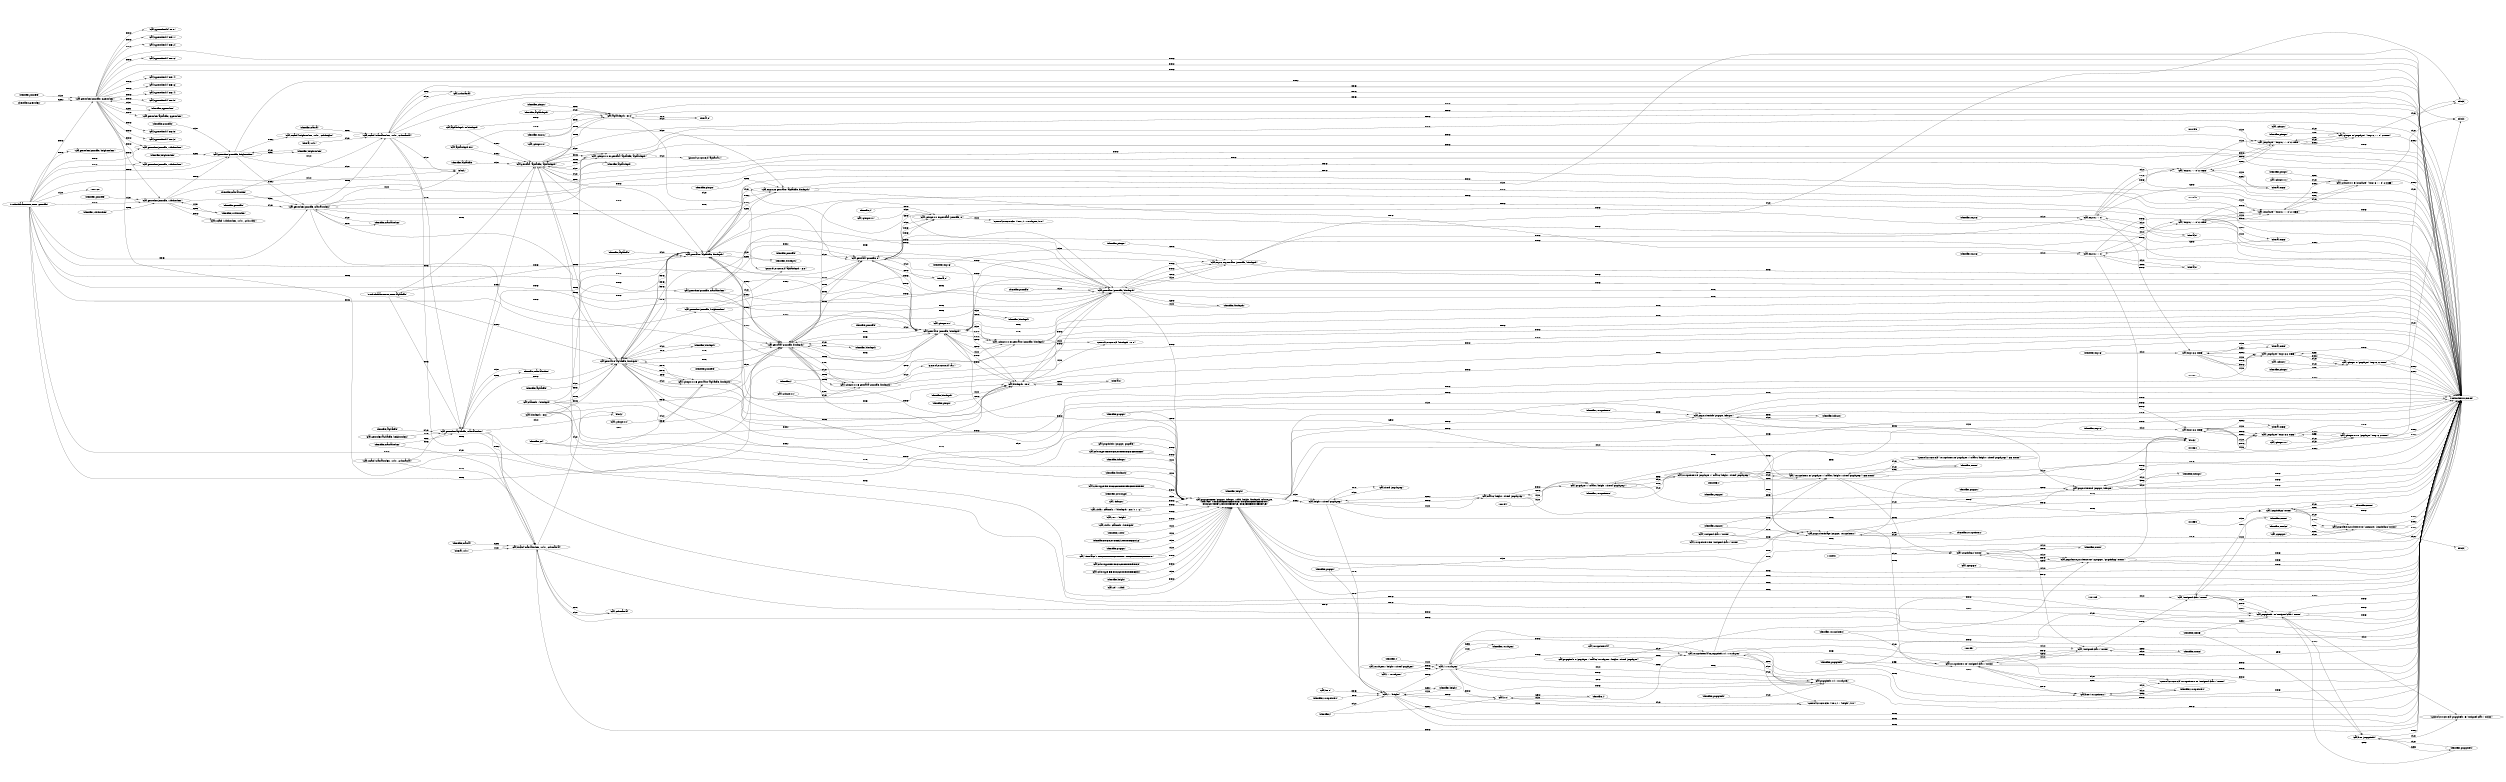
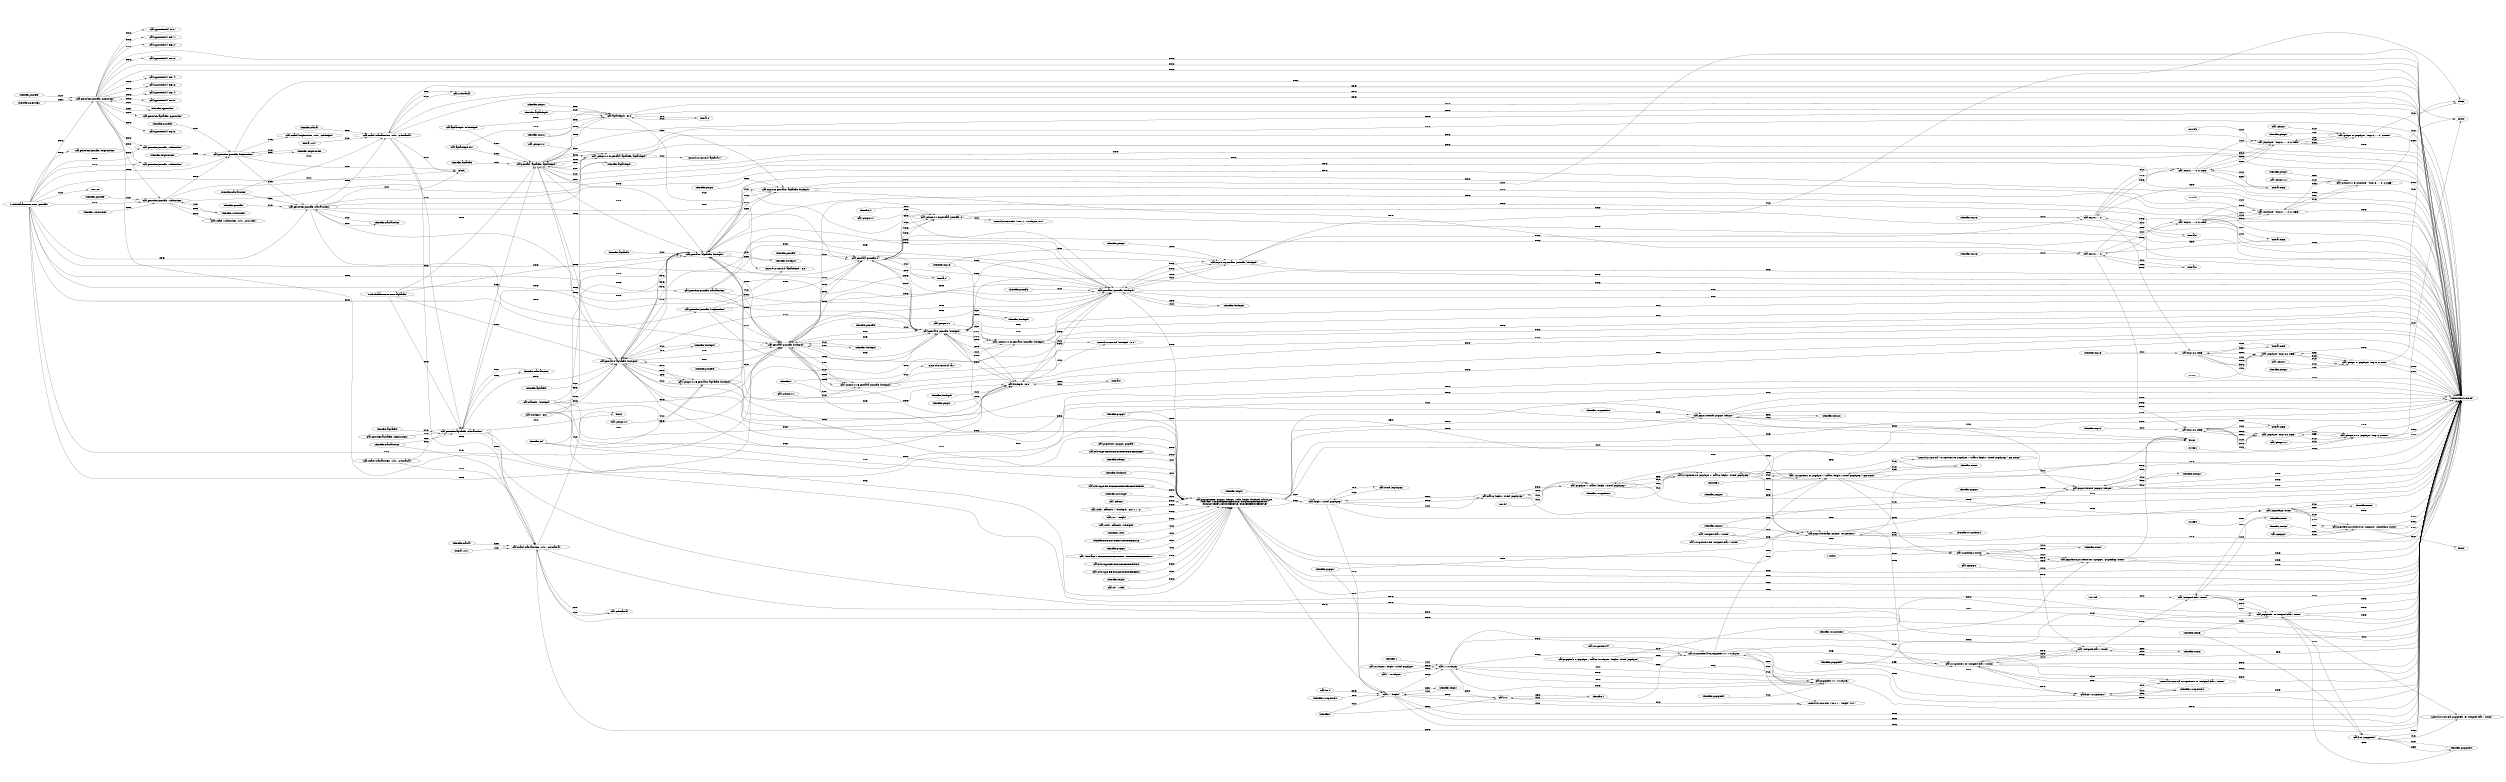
node "(Call,type_token[1] == '3')": removed
node "(Identifier,row_bytes)": removed
node "1000997": removed
